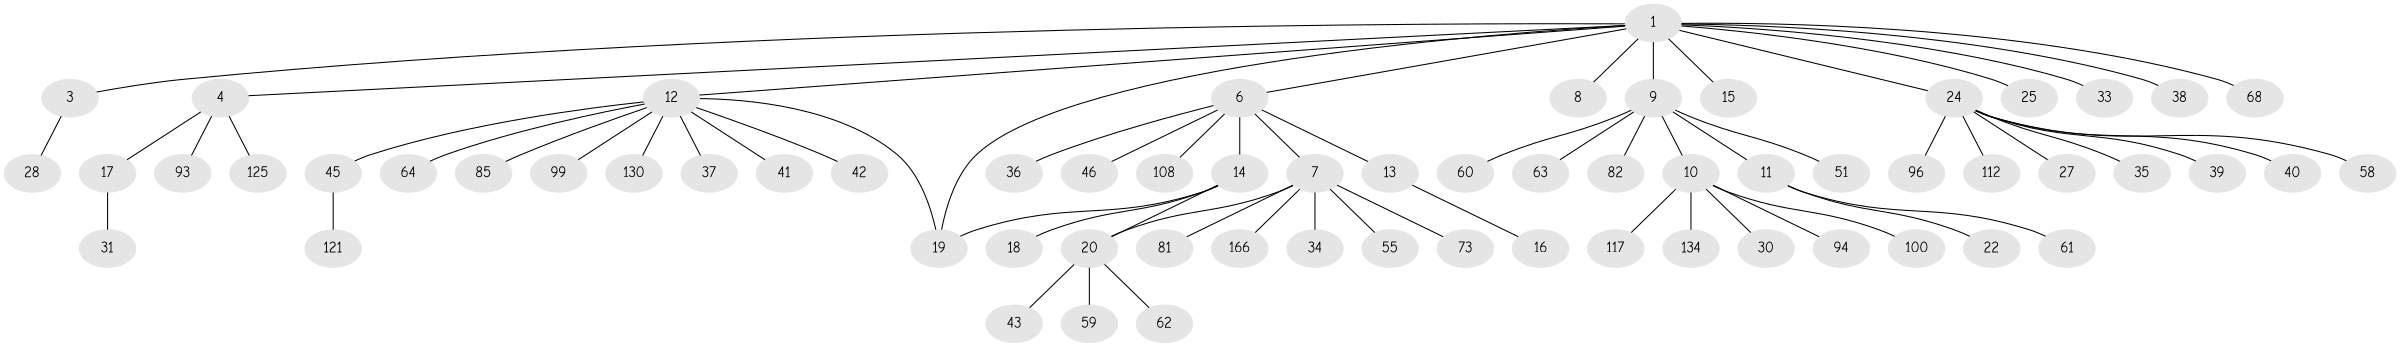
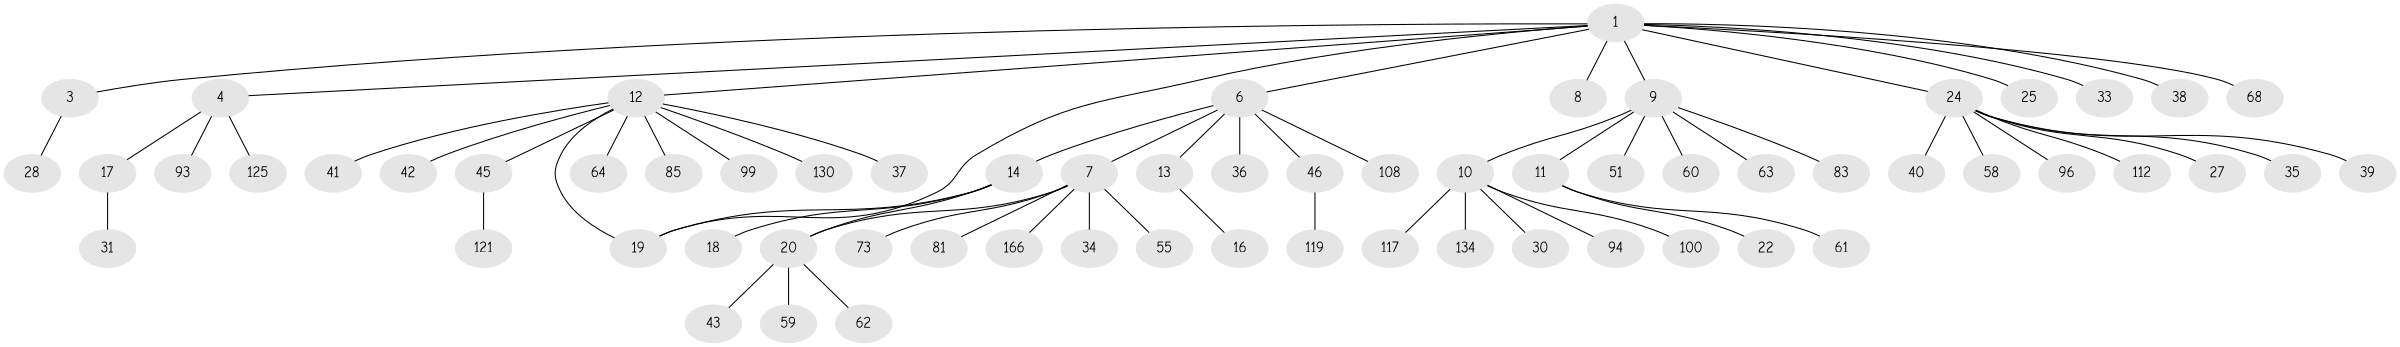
node "15": removed
node "82": label "82" -> "83"
node "119": added
